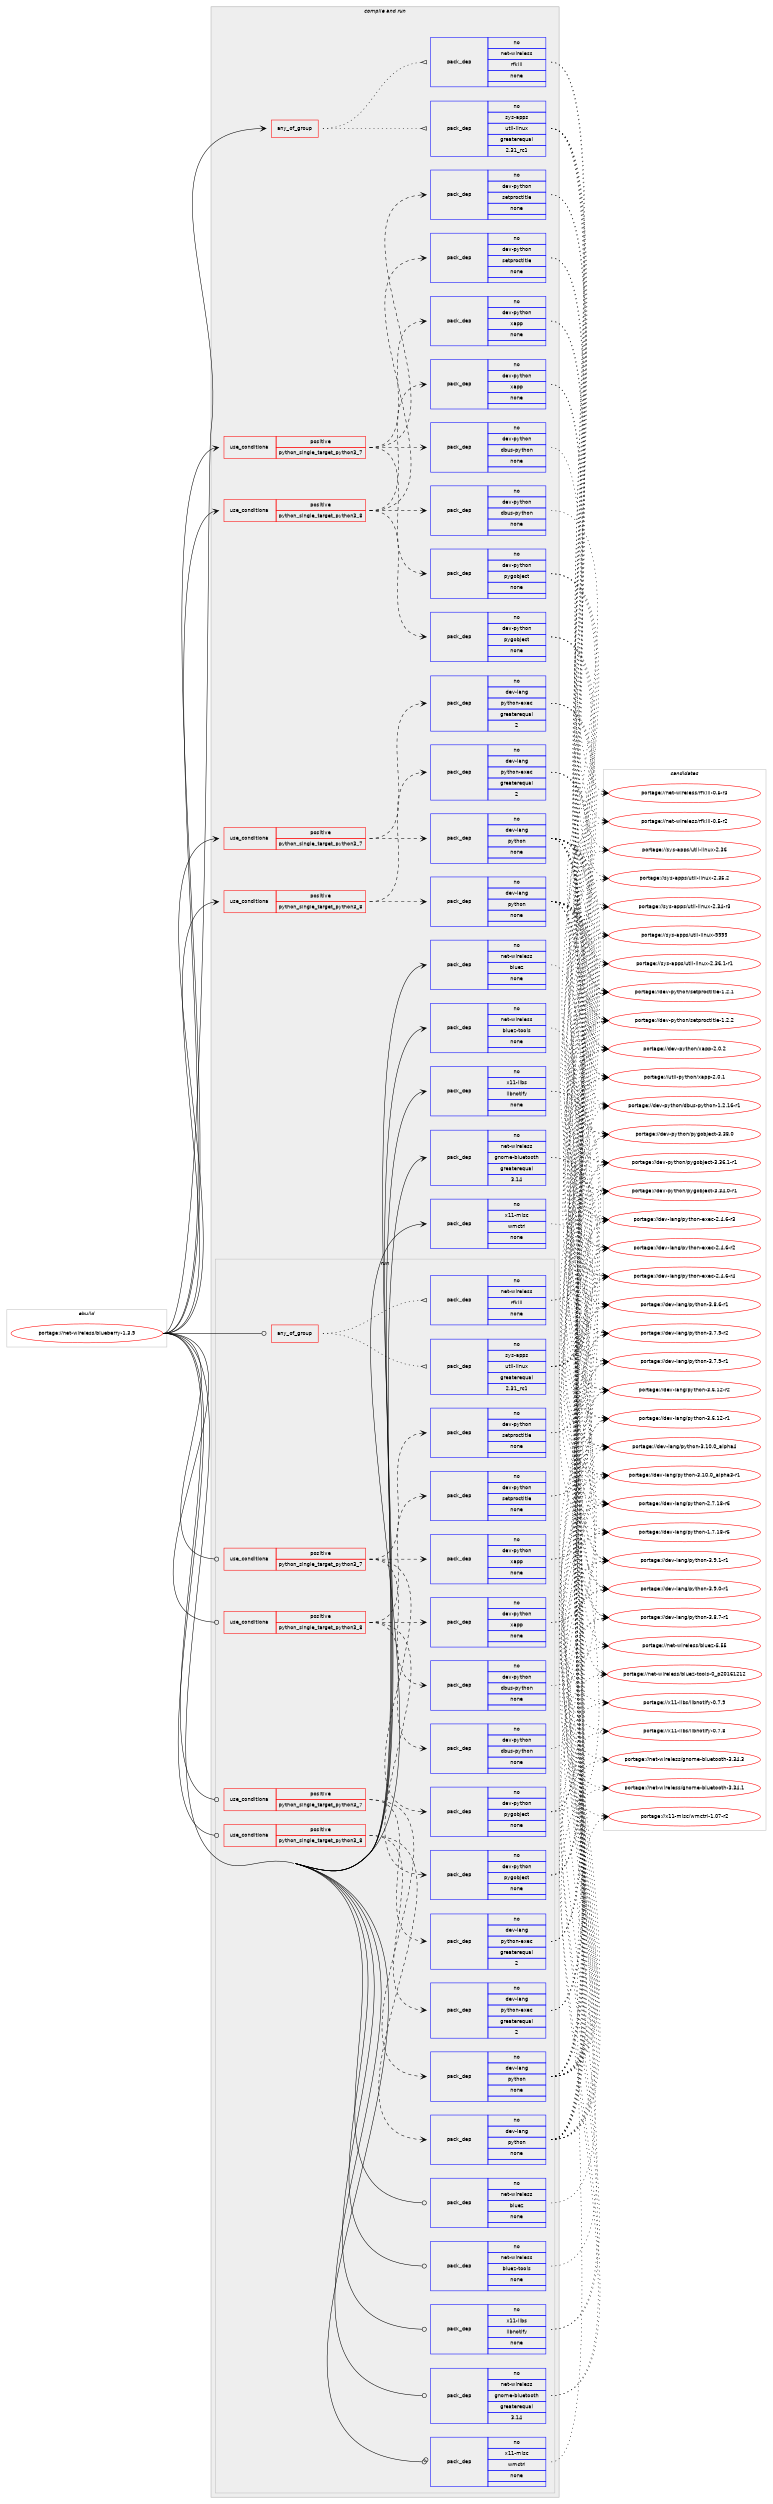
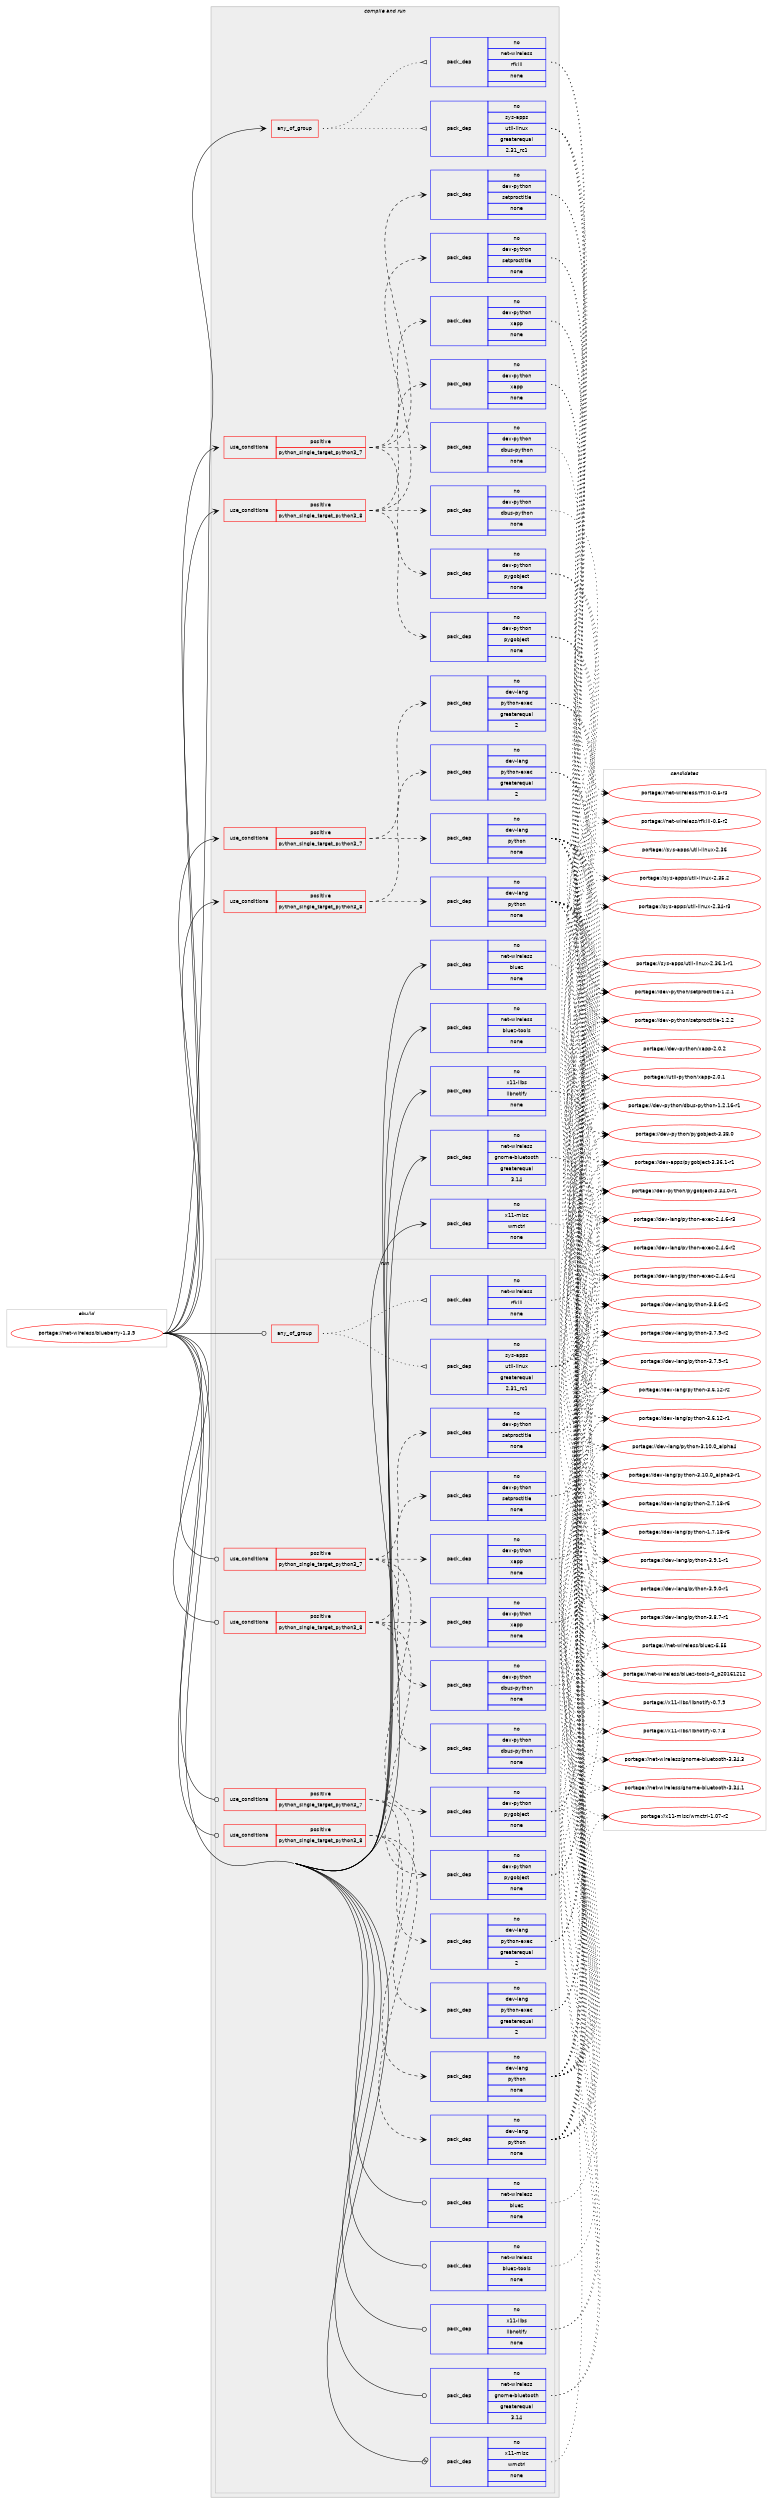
node "portage://sys-apps/util-linux-9999": removed
node "portage://dev-python/pygobject-3.36.1-r1": label "portage://dev-python/pygobject-3.36.1-r1" -> "portage://dev-apps/pygobject-3.36.1-r1"
node "portage://dev-lang/python-3.8.6-r1": label "portage://dev-lang/python-3.8.6-r1" -> "portage://dev-lang/python-3.8.6-r2"
